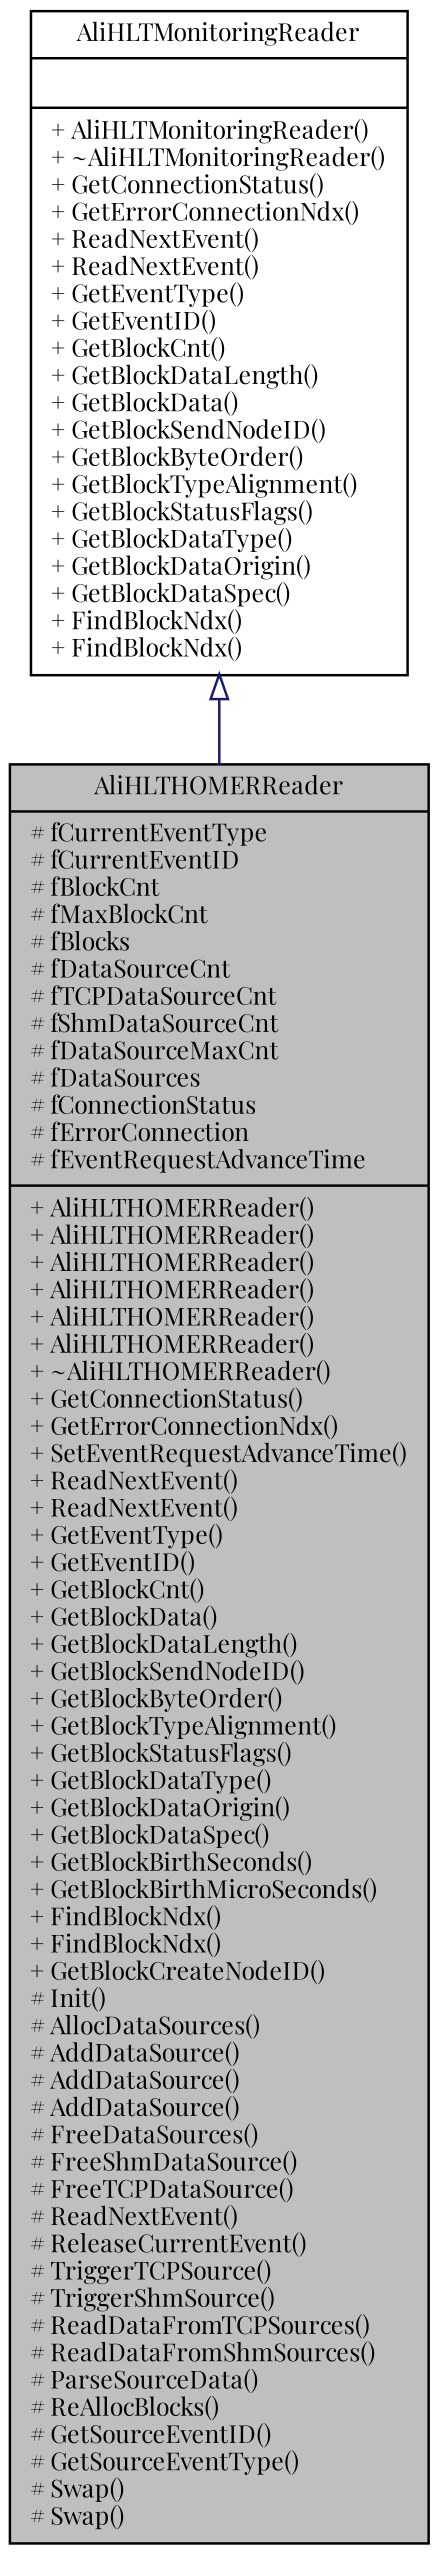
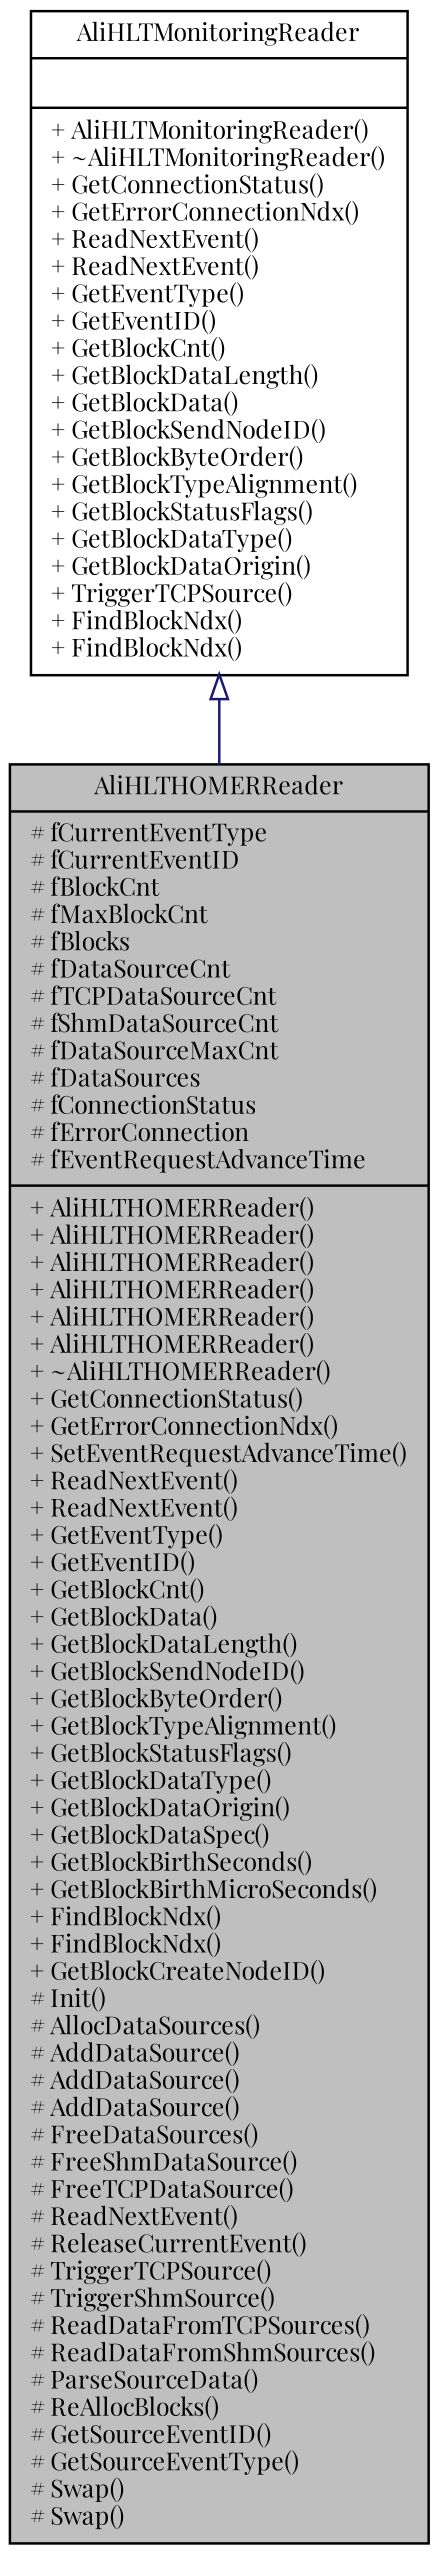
node "AliHLTMonitoringReader": text "+ GetBlockDataSpec()" -> "+ TriggerTCPSource()"
